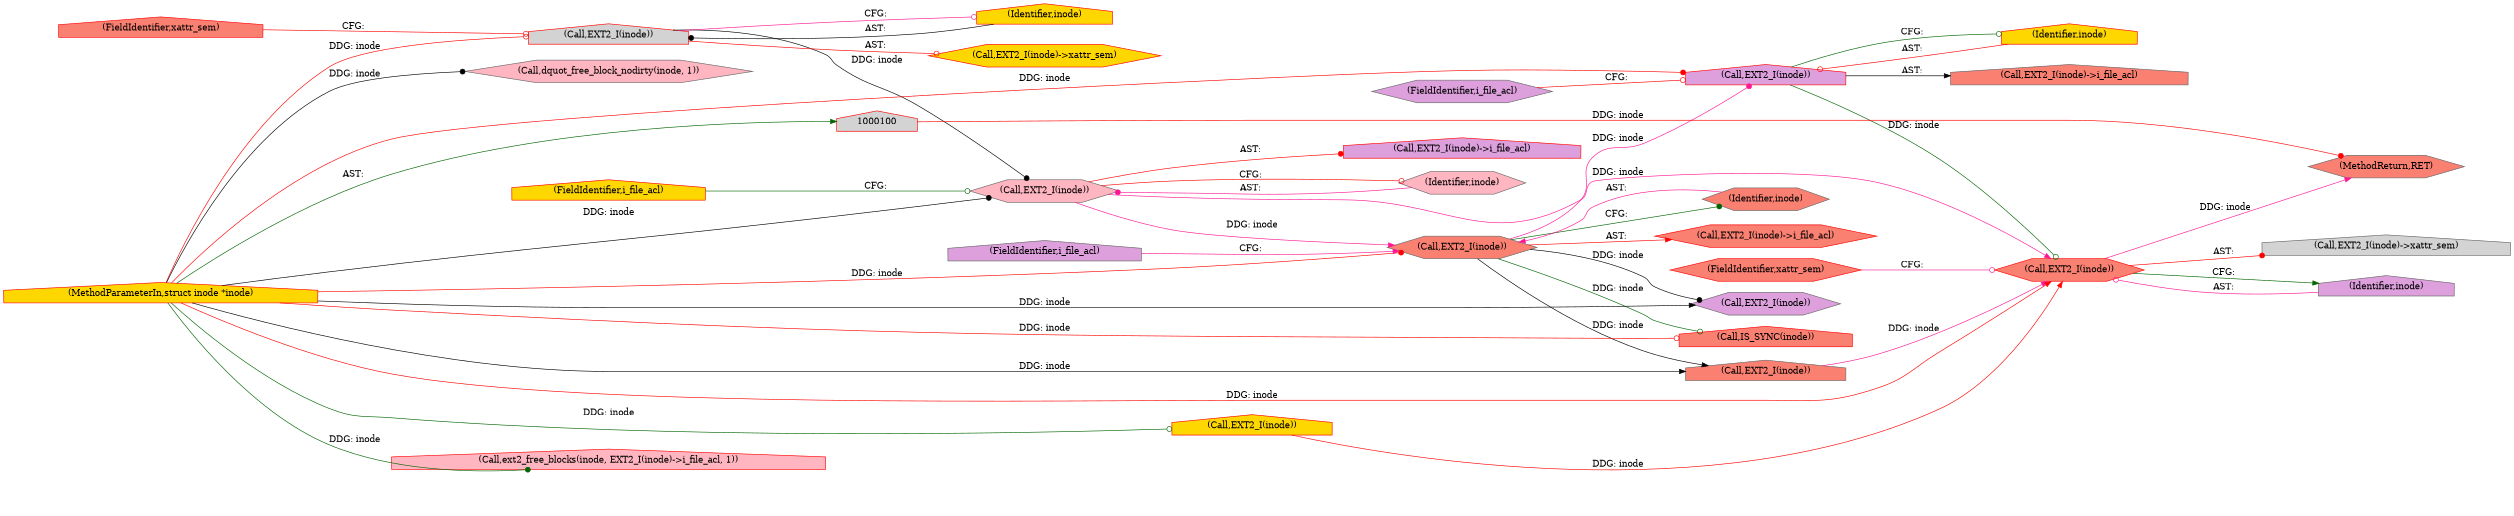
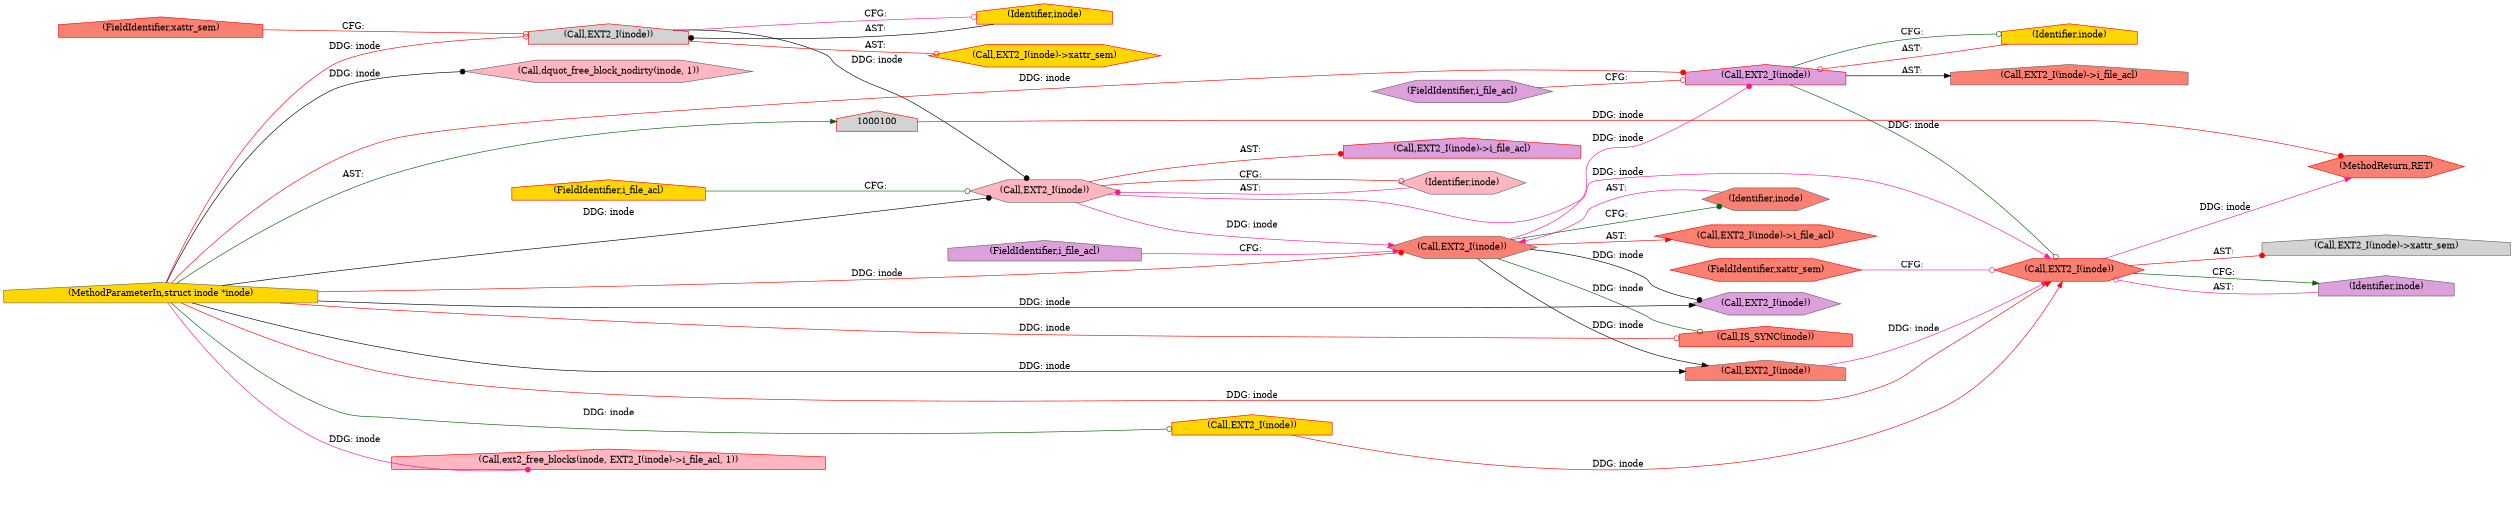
node "(MethodReturn,RET)": color gray40 -> red
node "(MethodParameterIn,struct inode *inode)": color red -> gray40
edge "(MethodParameterIn,struct inode *inode)" -> "(Call,ext2_free_blocks(inode, EXT2_I(inode)->i_file_acl, 1))": color darkgreen -> deeppink
